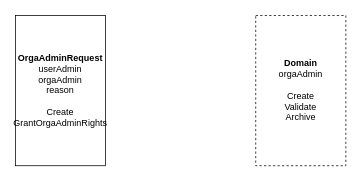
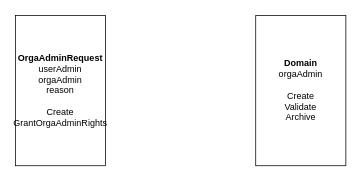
node "Domain orgaAdmin Create Validate Archive": style dashed -> solid
